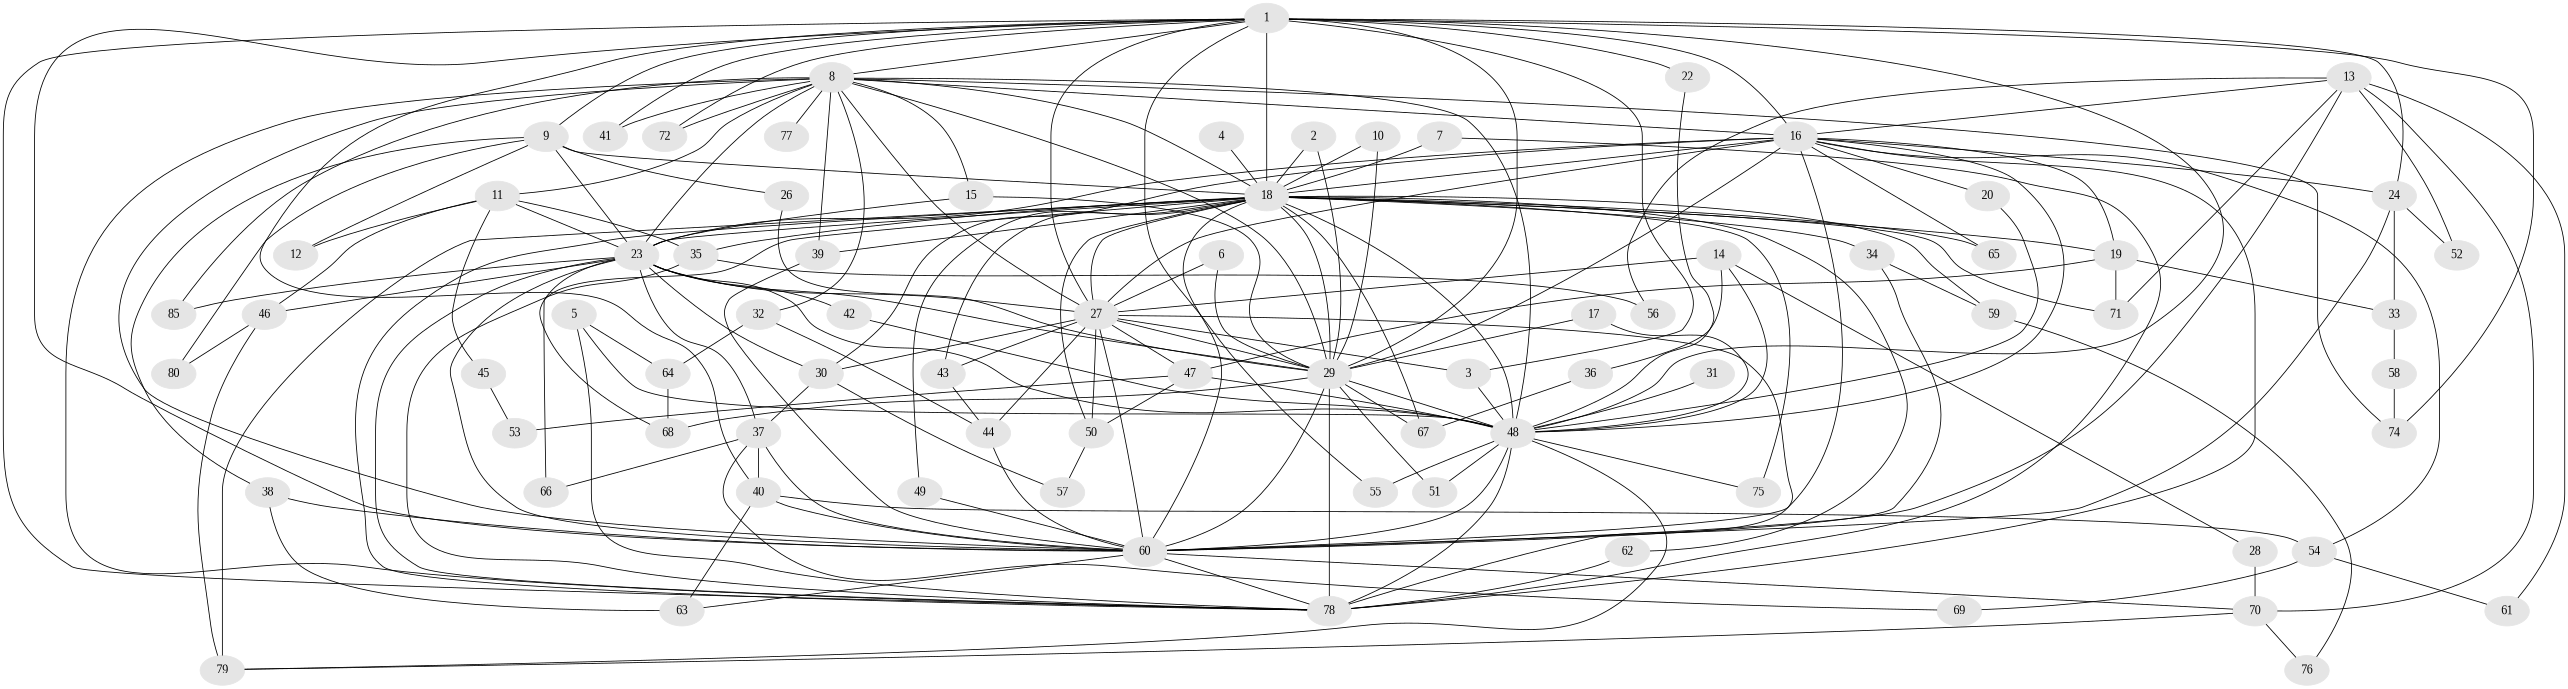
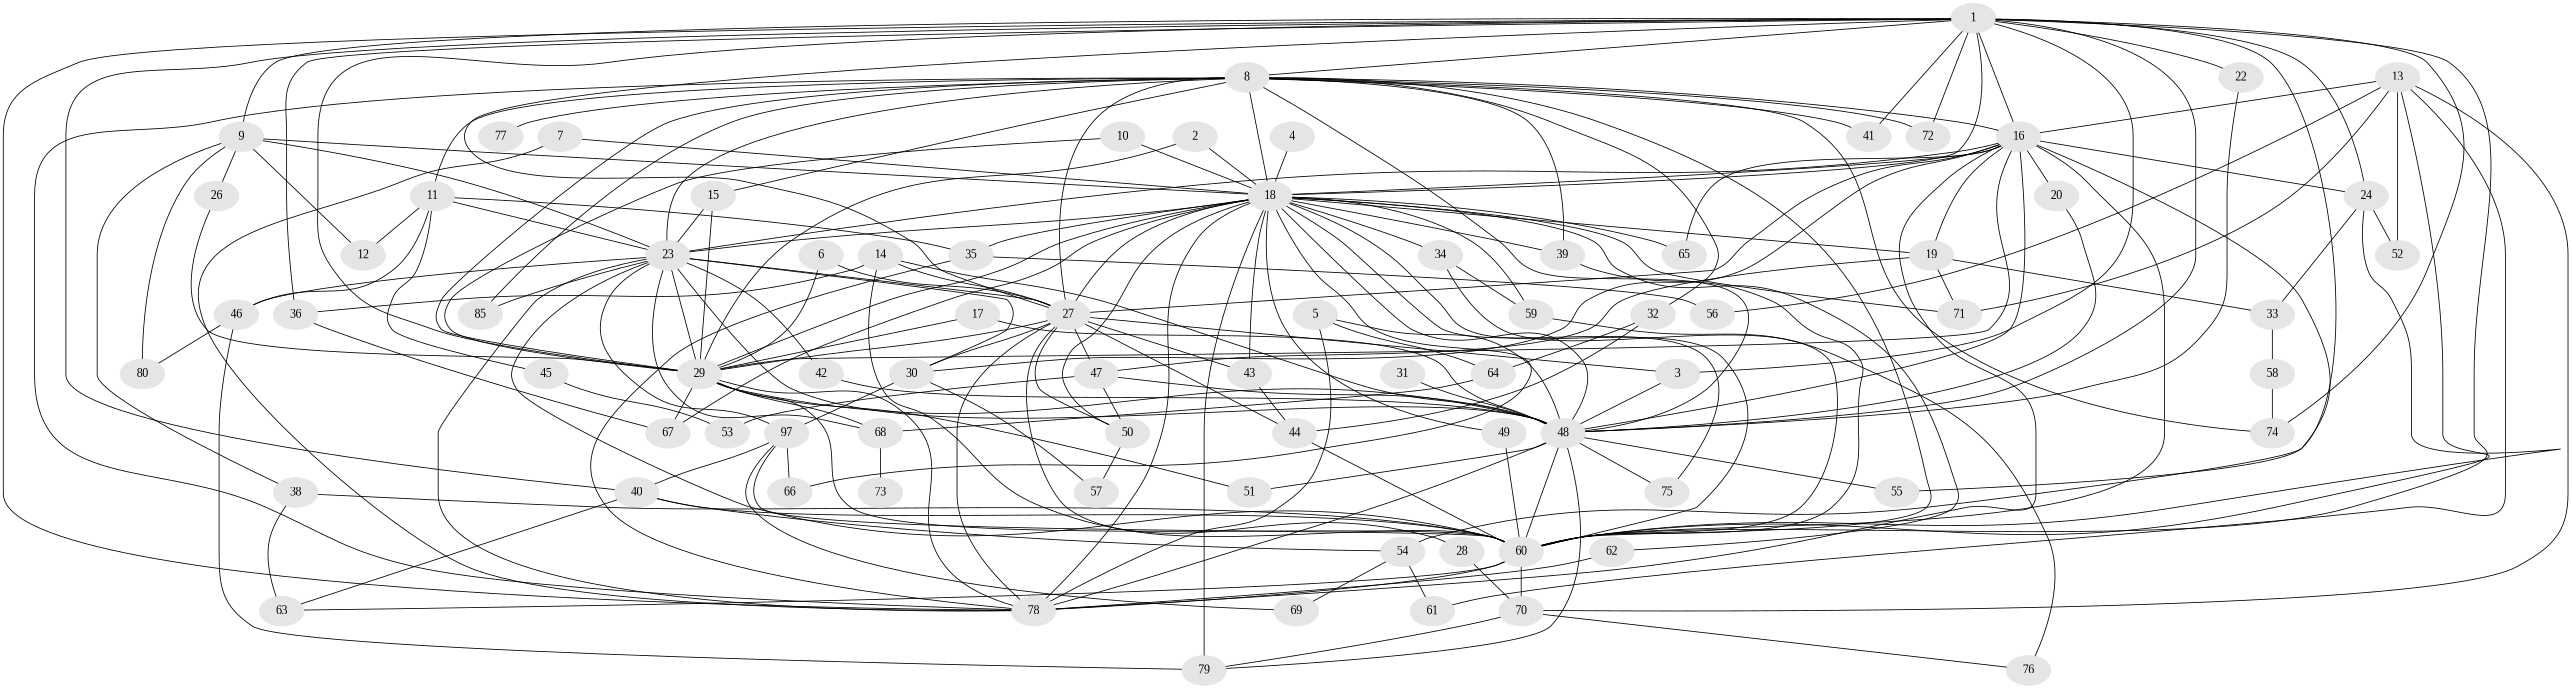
edge "1" -- "36": added
node "37": label "37" -> "97"
node "73": added
